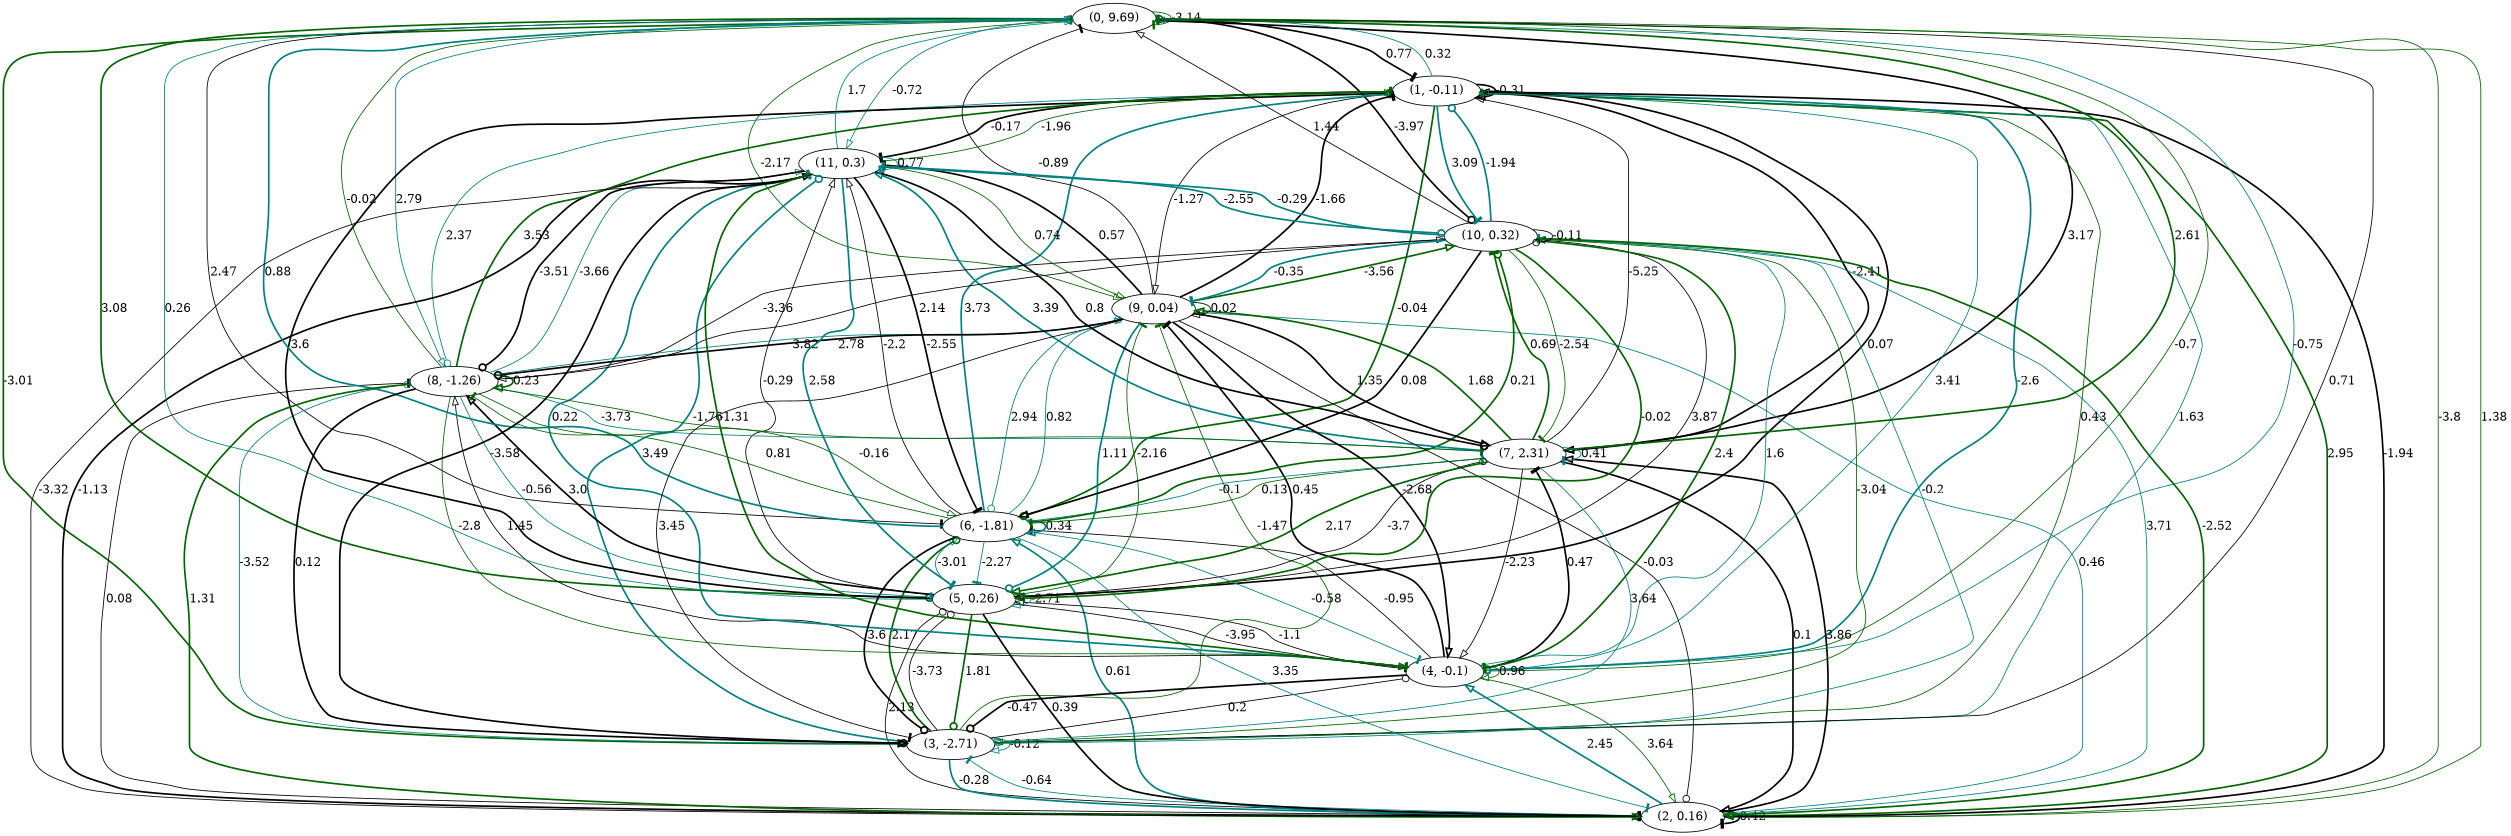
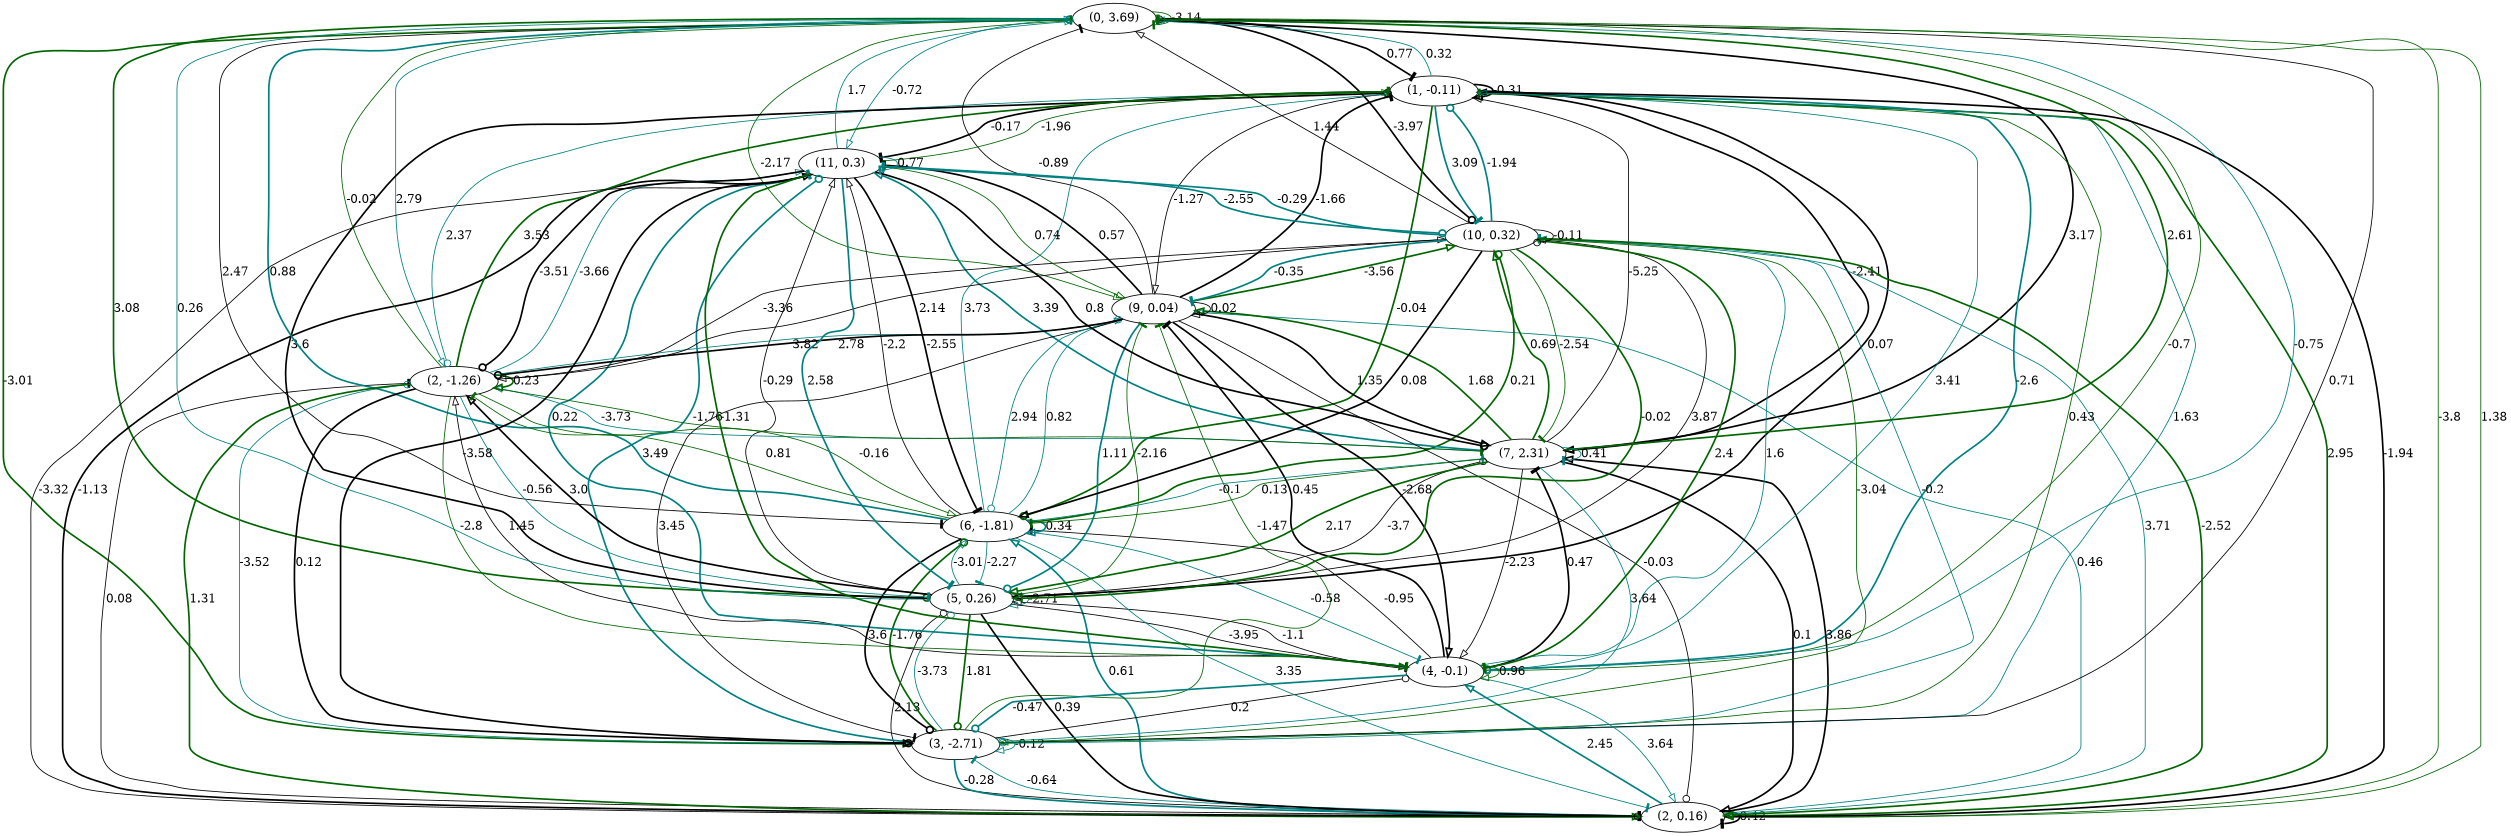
node "(0, 9.69)": label "(0, 9.69)" -> "(0, 3.69)"
edge "(6, -1.81)" -> "(1, -0.11)": style bold -> solid
edge "(7, 2.31)" -> "(10, 0.32)": arrowhead tee -> onormal
node "(8, -1.26)": label "(8, -1.26)" -> "(2, -1.26)"
edge "(3, -2.71)" -> "(6, -1.81)": label "2.17" -> "-1.76"
edge "(3, -2.71)" -> "(5, 0.26)": color black -> teal
edge "(4, -0.1)" -> "(3, -2.71)": color black -> teal
edge "(4, -0.1)" -> "(2, 0.16)": color darkgreen -> teal
